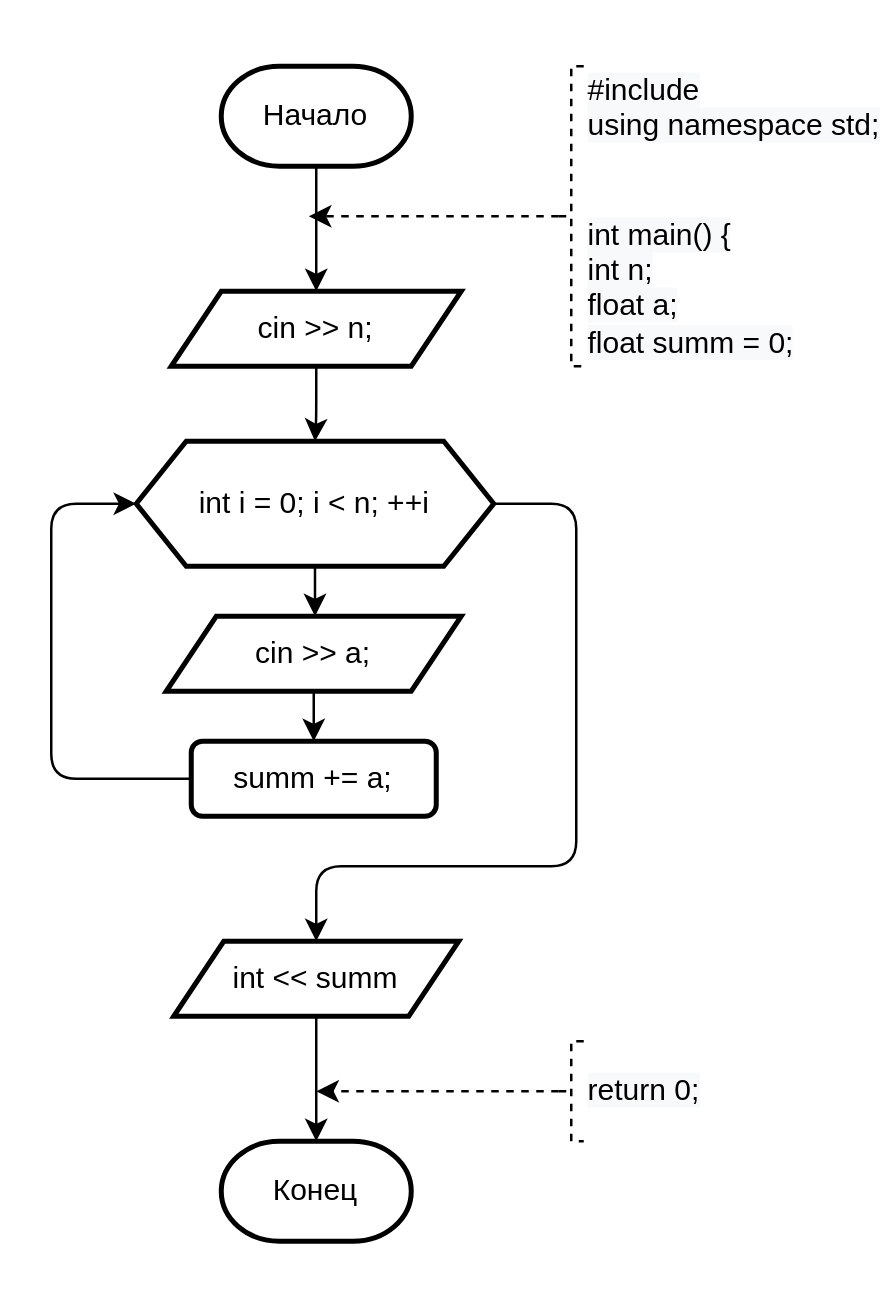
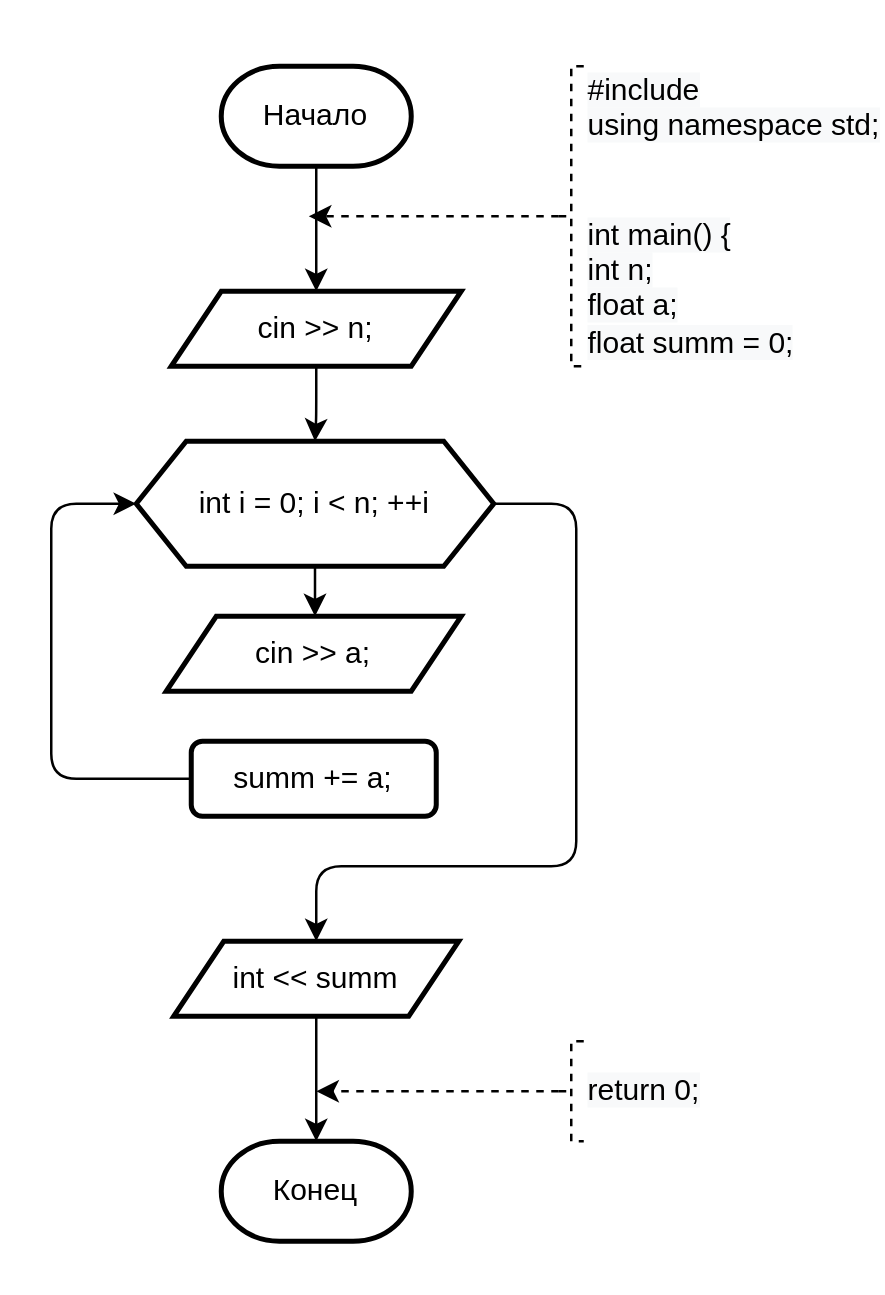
edge "cin >> a;" -> "summ += a;": removed
